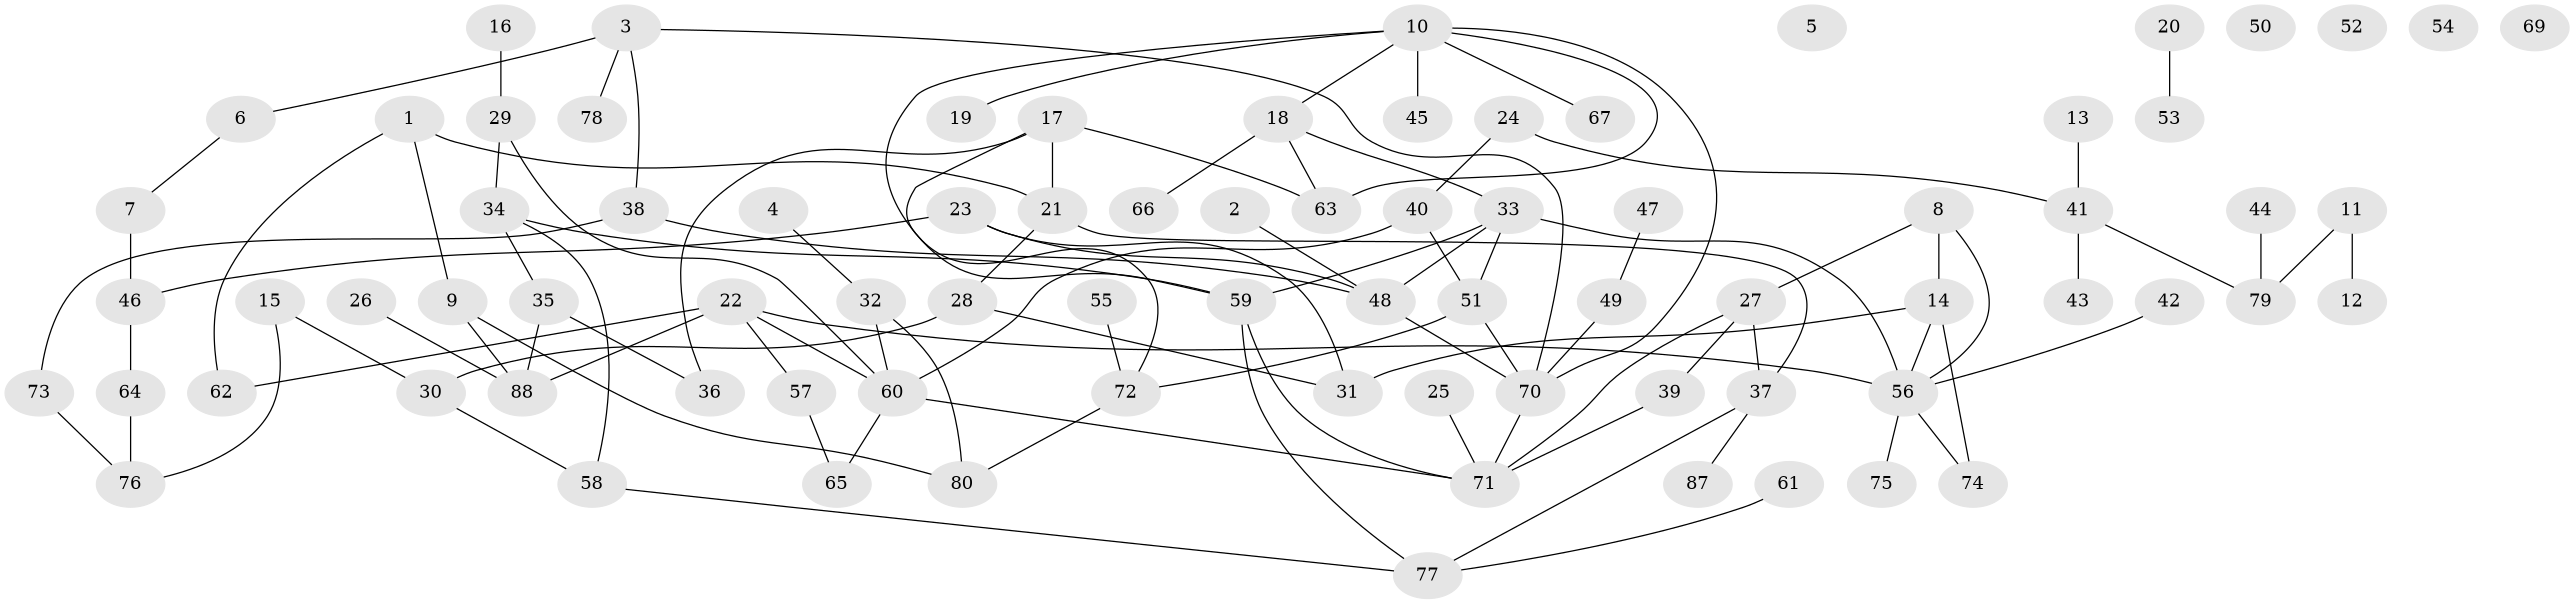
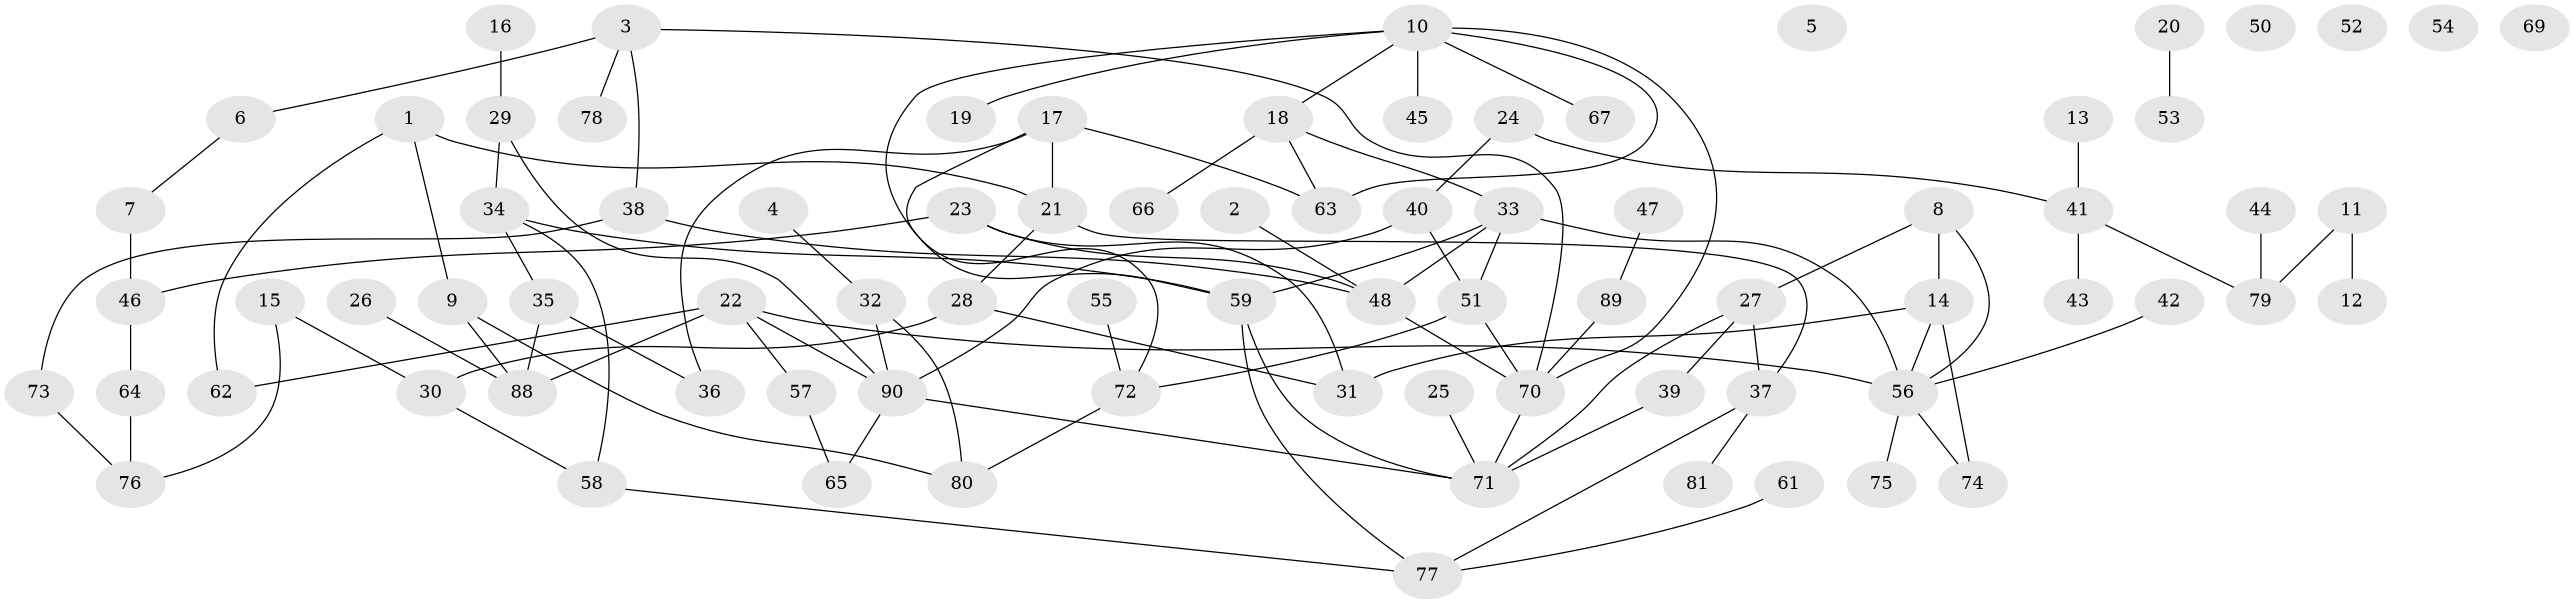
node "49": label "49" -> "89"
node "60": label "60" -> "90"
node "87": label "87" -> "81"
